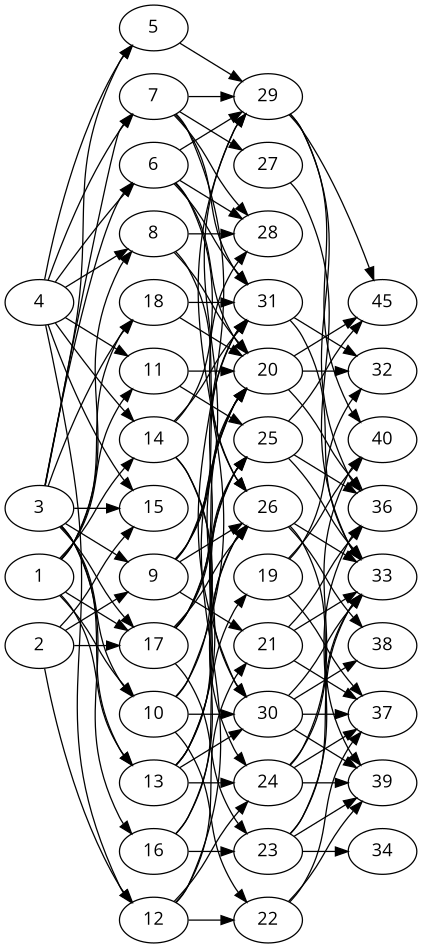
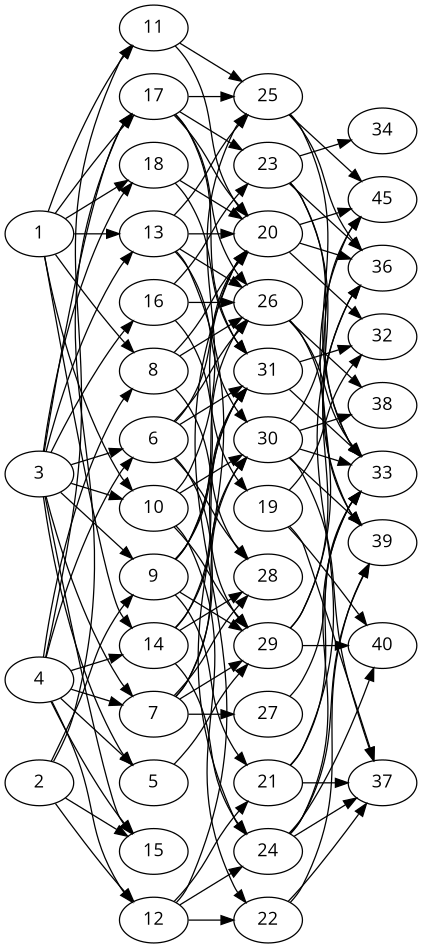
edge "30" -> "45": added
